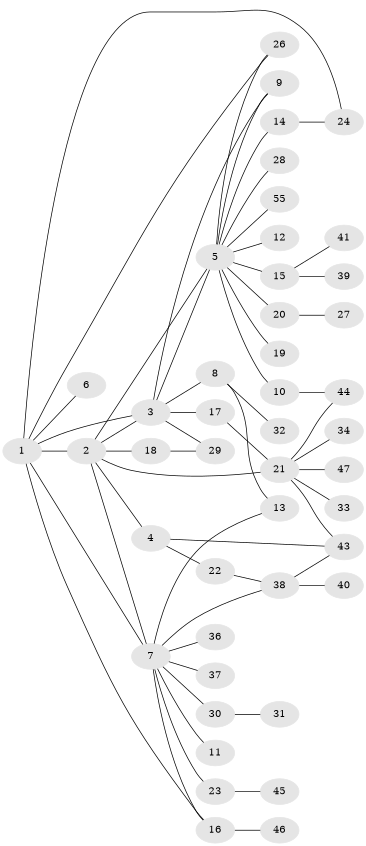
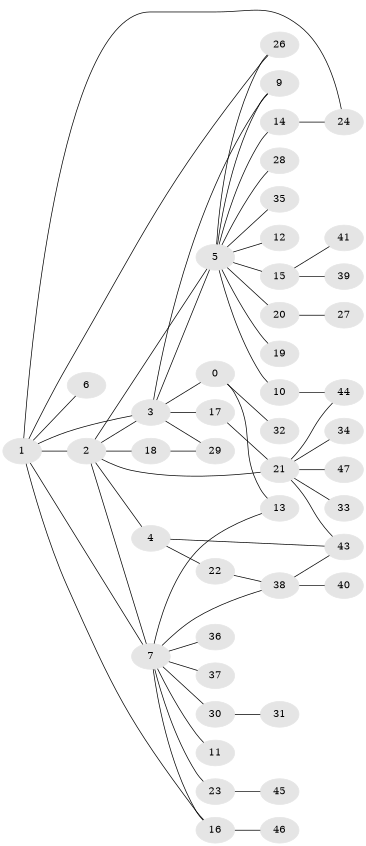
node "55": label "55" -> "35"
node "8": label "8" -> "0"
